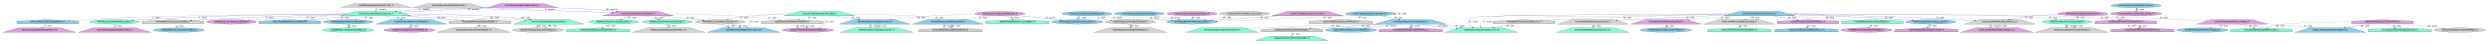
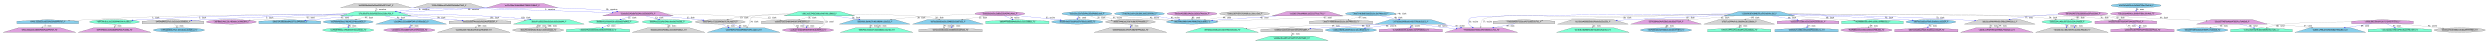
node "'77b035642bb75536cd9273f035cbc7e1_F3'": fillcolor aquamarine -> plum
